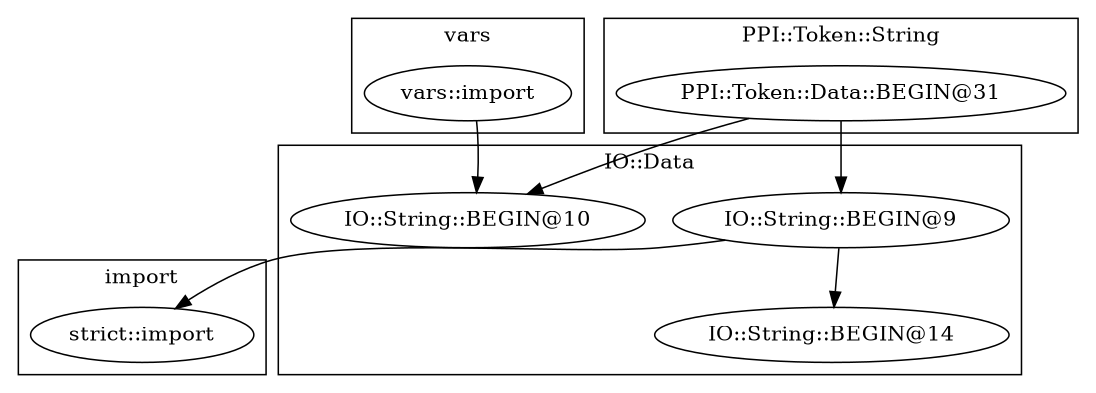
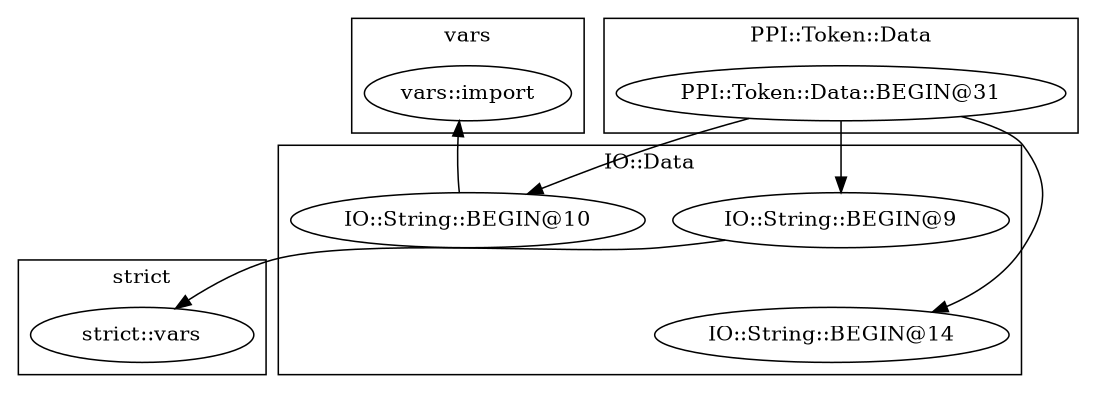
cluster "PPI::Token::String": label "PPI::Token::String" -> "PPI::Token::Data"
edge "vars::import" -> "IO::String::BEGIN@10": reversed
edge "IO::String::BEGIN@9" -> "IO::String::BEGIN@14": now "PPI::Token::Data::BEGIN@31" -> "IO::String::BEGIN@14"
cluster "import": label "import" -> "strict"
node "strict::import": label "strict::import" -> "strict::vars"
